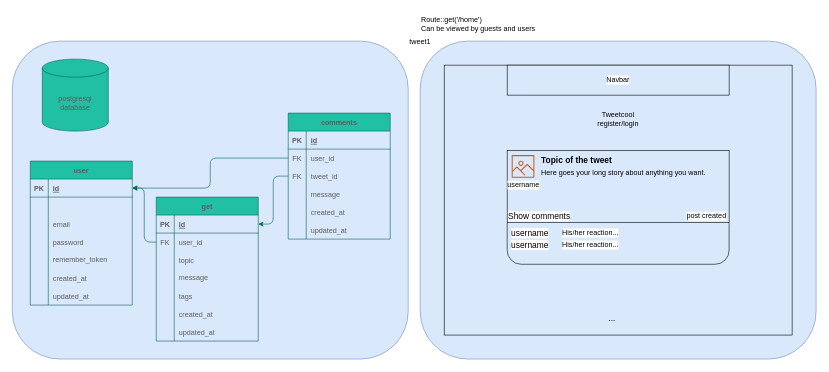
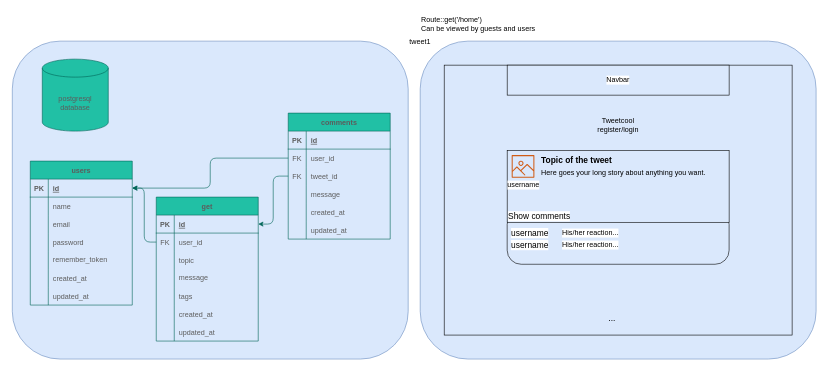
node "Tweetcool register/login": moved (618, 119) -> (618, 125)
node "user": label "user" -> "users"
node "name": added
node "post created": removed
